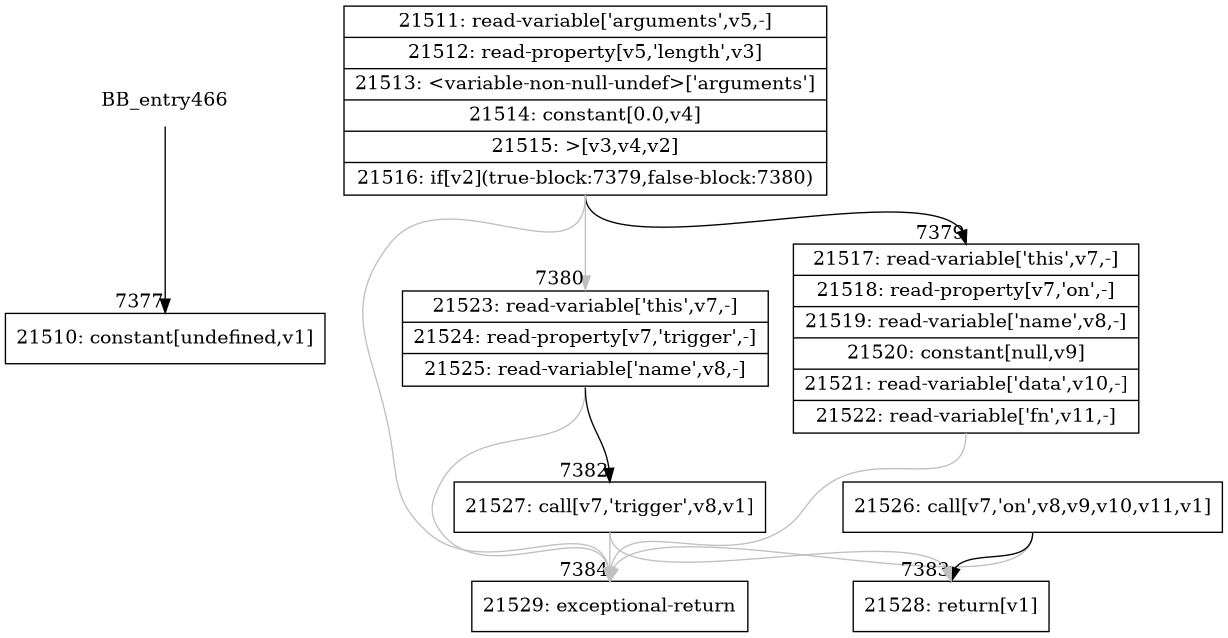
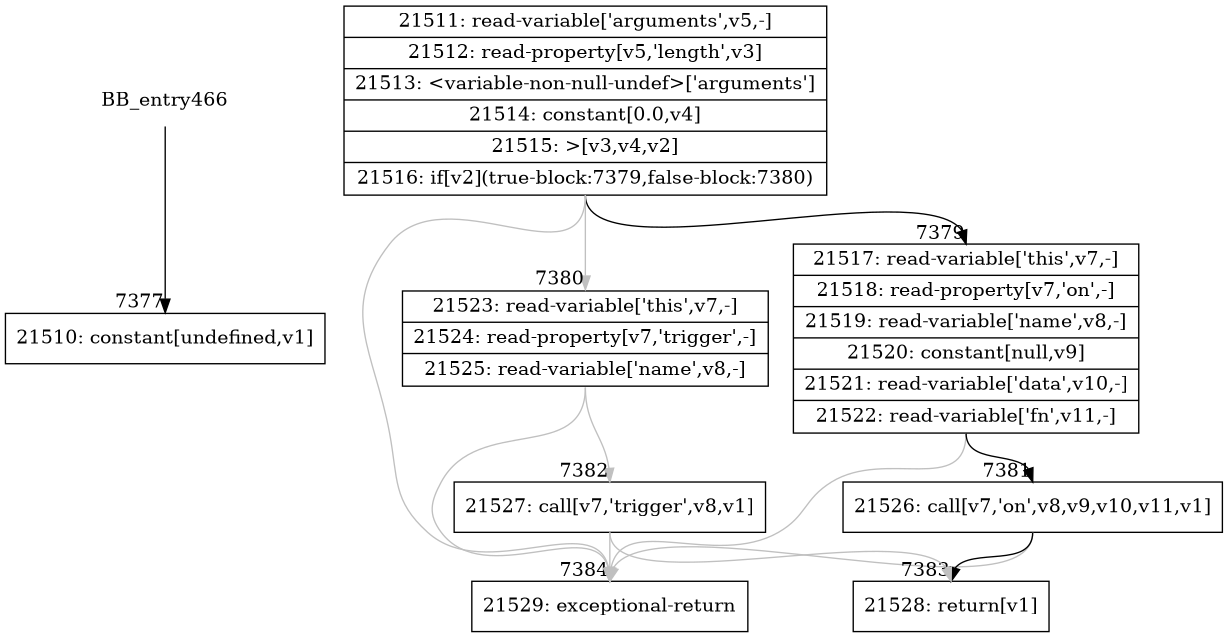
edge "21523: read-variable['this',v7,-]" -> "21527: call[v7,'trigger',v8,v1]": color black -> gray
edge "21517: read-variable['this',v7,-]" -> "21526: call[v7,'on',v8,v9,v10,v11,v1]": added
